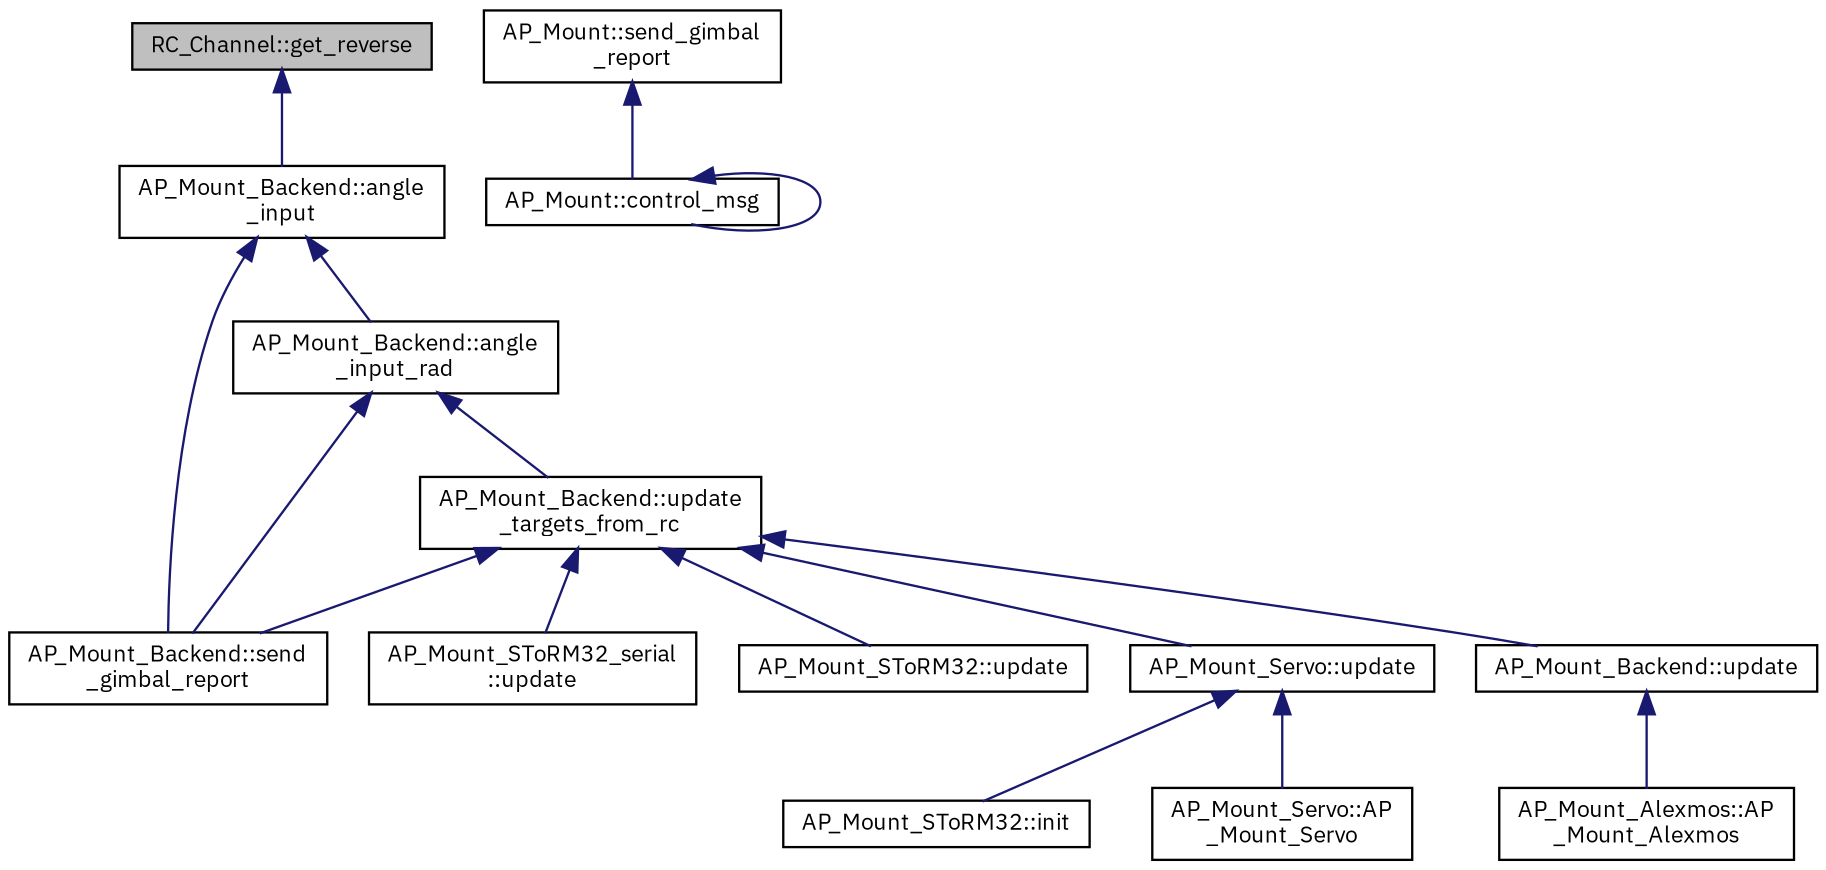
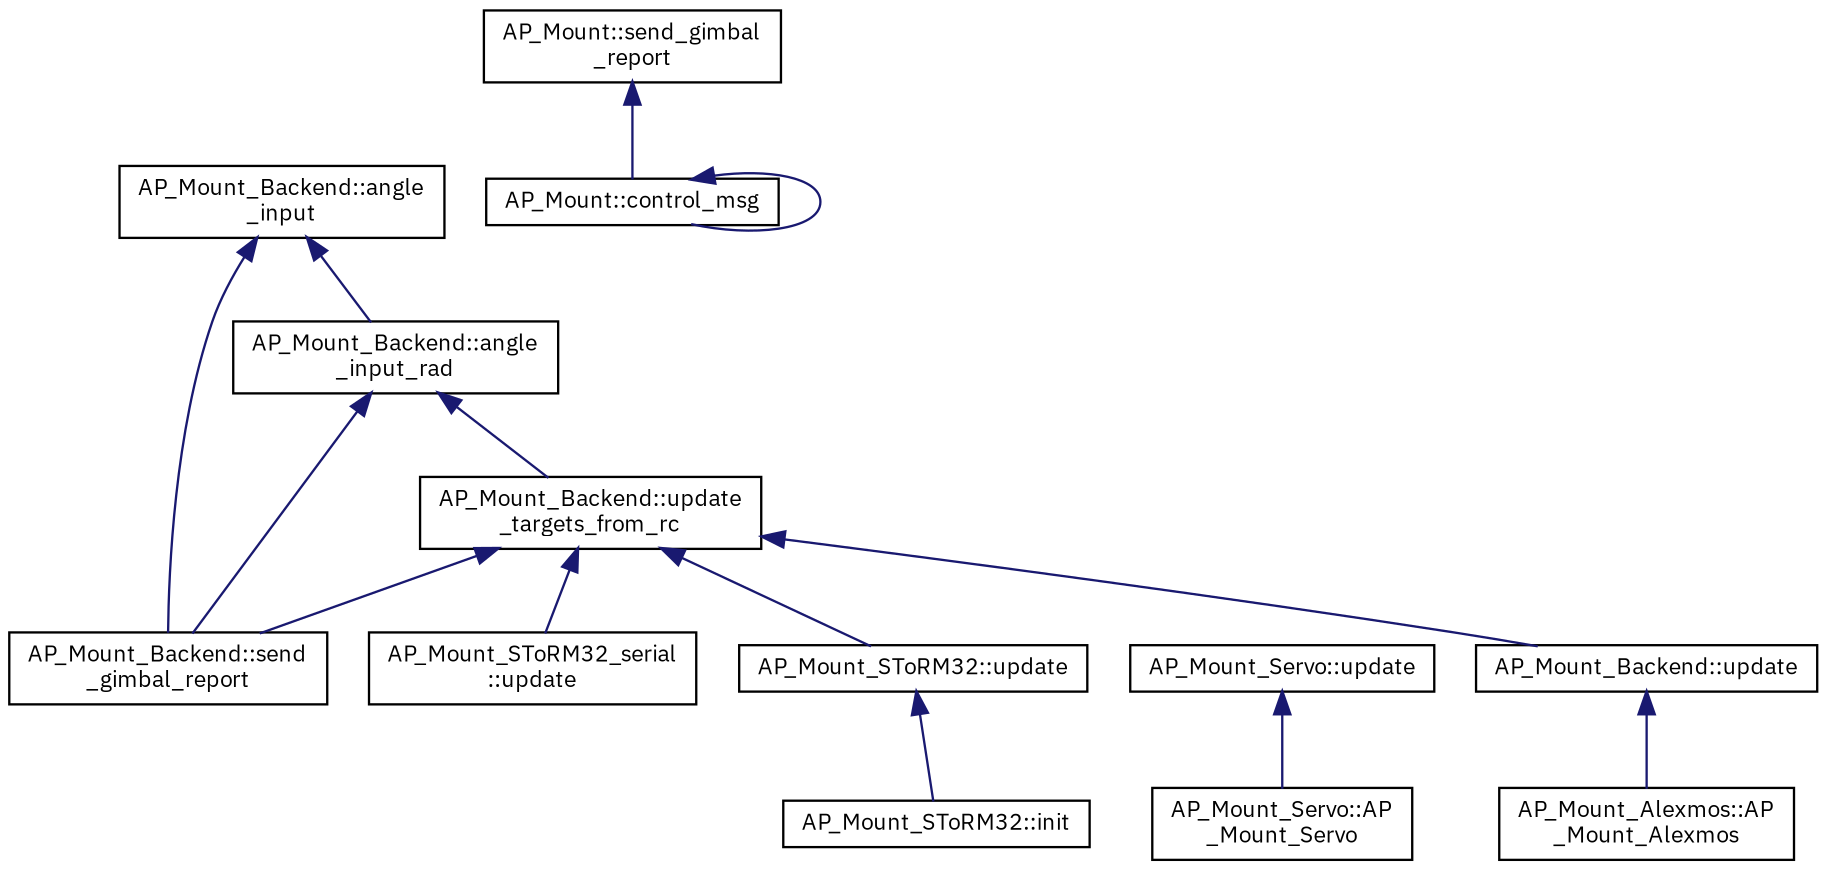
node "RC_Channel::get_reverse": removed
edge "AP_Mount_Servo::update" -> "AP_Mount_Backend::update _targets_from_rc": removed
edge "AP_Mount_SToRM32::init" -> "AP_Mount_Servo::update": now "AP_Mount_SToRM32::init" -> "AP_Mount_SToRM32::update"
